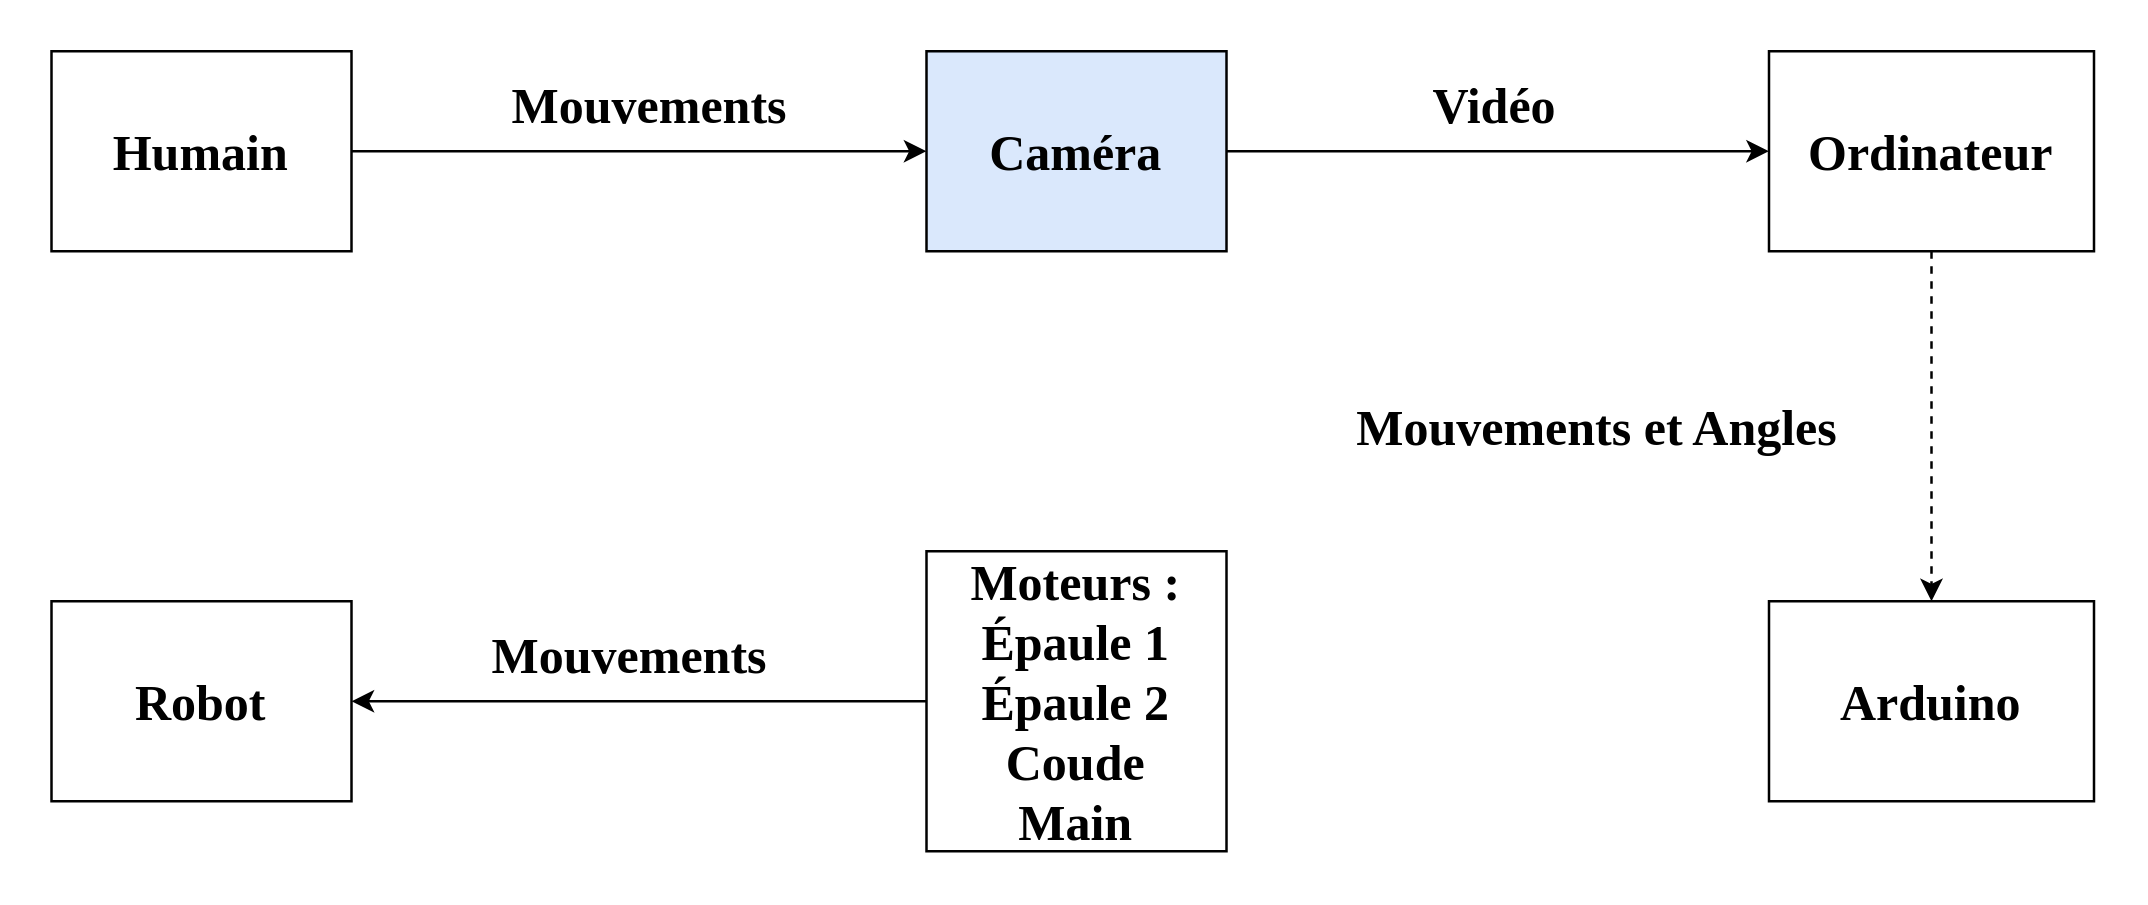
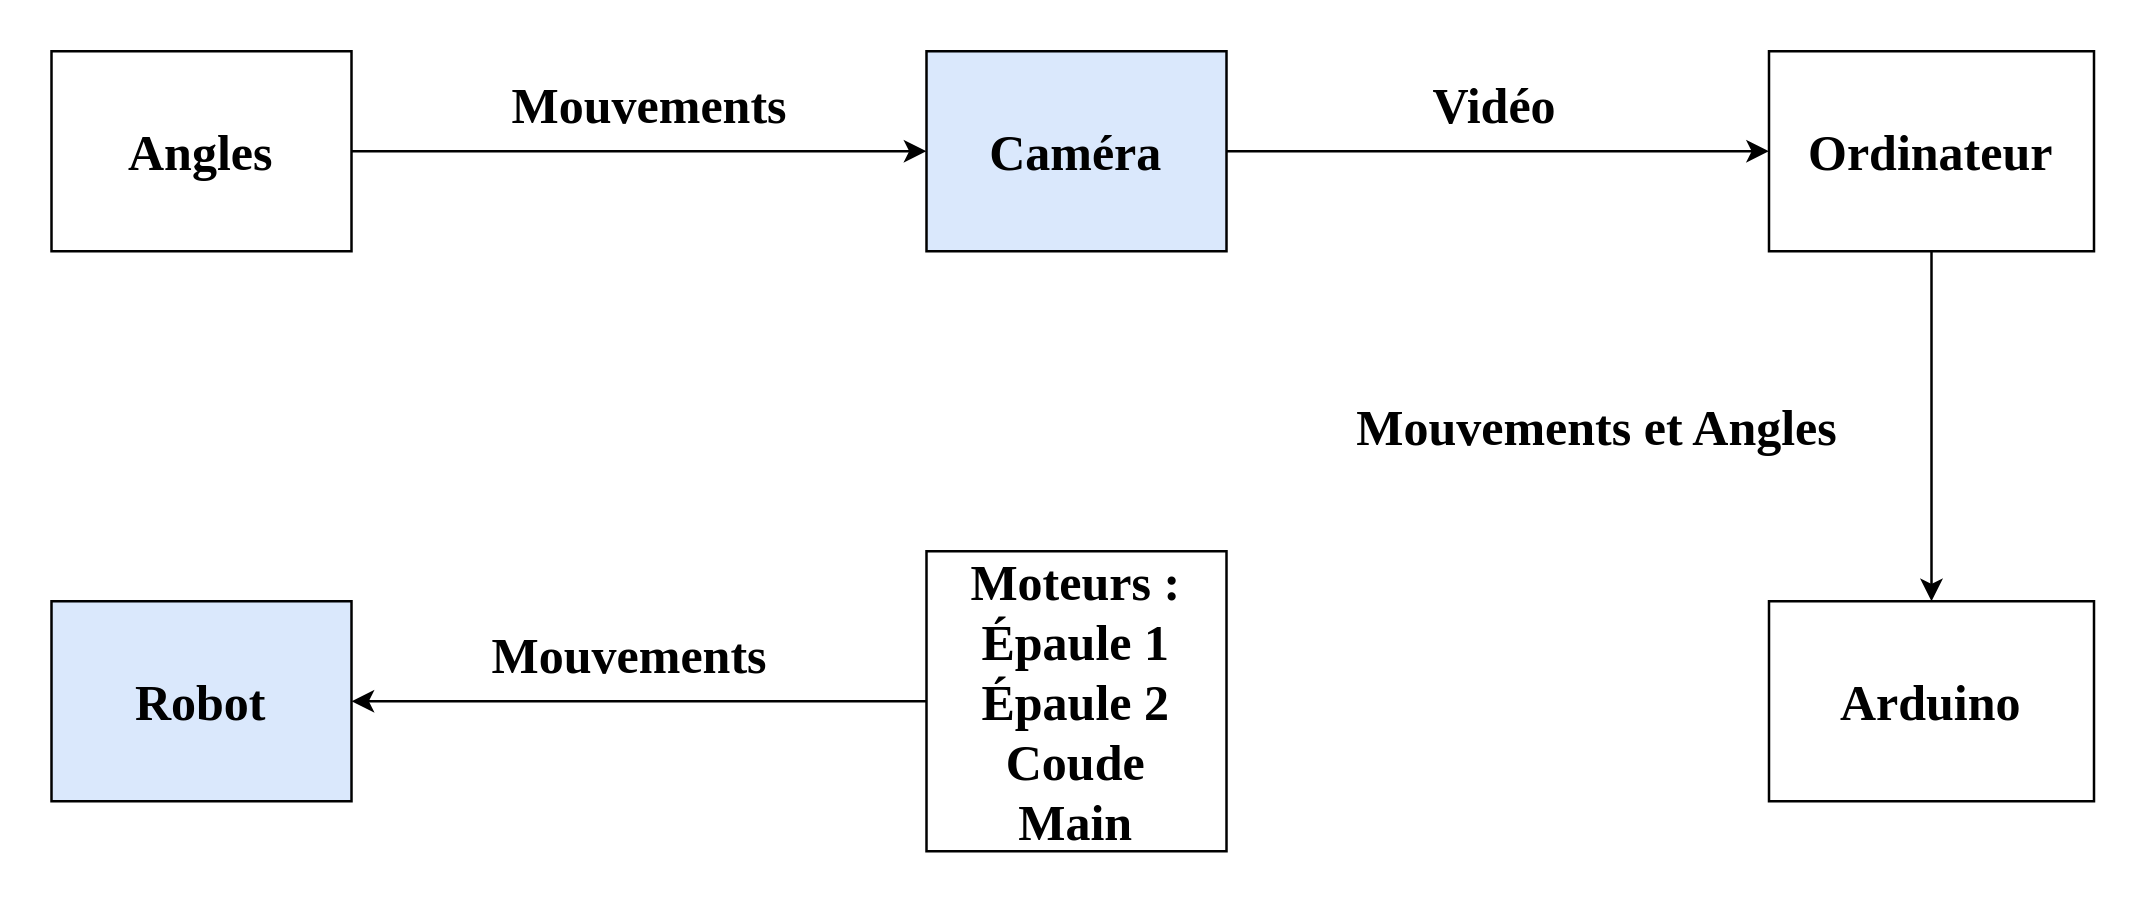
node "Humain": label "Humain" -> "Angles"
edge "Ordinateur" -> "Arduino": style dashed -> solid
node "Robot": fillcolor #ffffff -> #dae8fc
